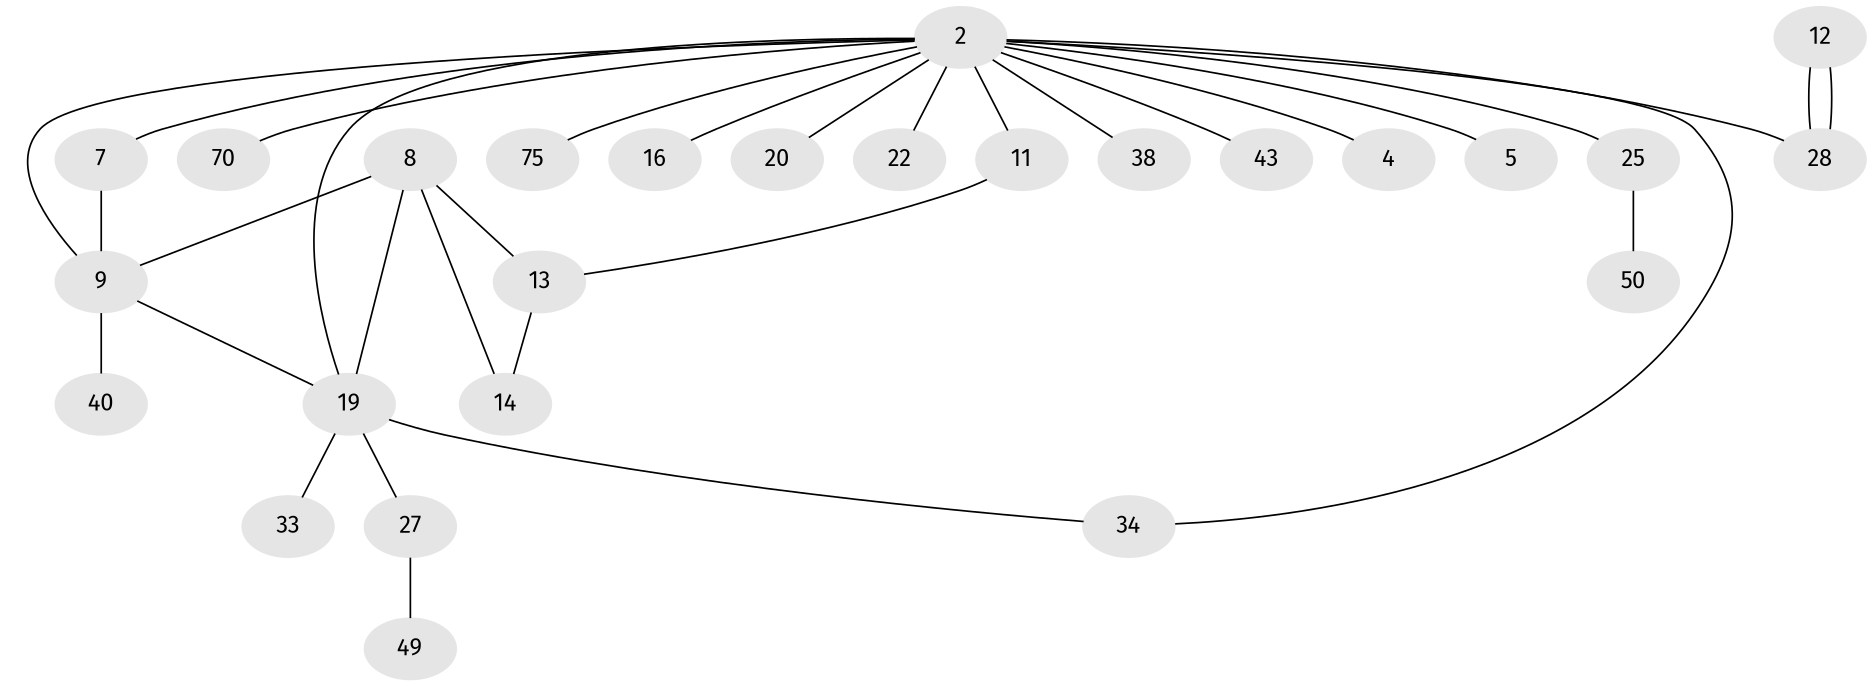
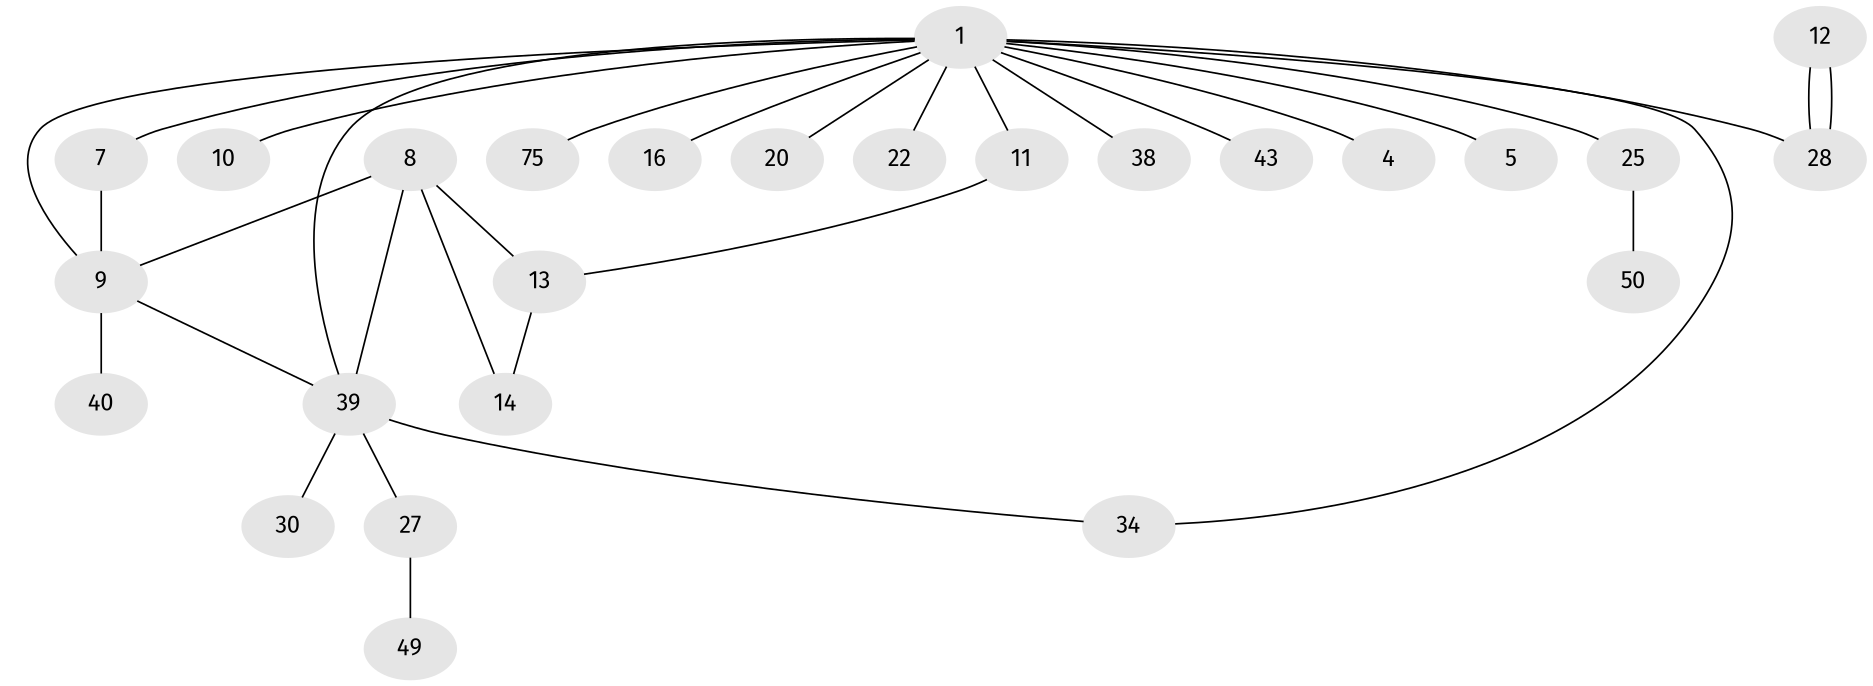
node "2": label "2" -> "1"
node "70": label "70" -> "10"
node "19": label "19" -> "39"
node "33": label "33" -> "30"
